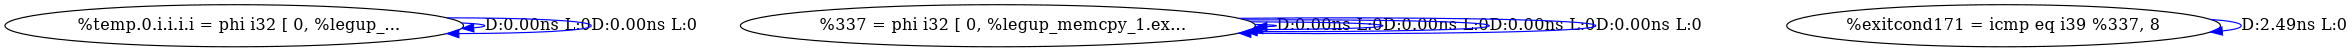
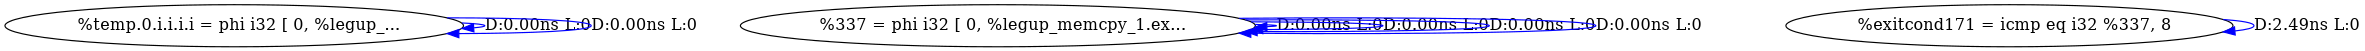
node "%exitcond171 = icmp eq i39 %337, 8": label "%exitcond171 = icmp eq i39 %337, 8" -> "%exitcond171 = icmp eq i32 %337, 8"
